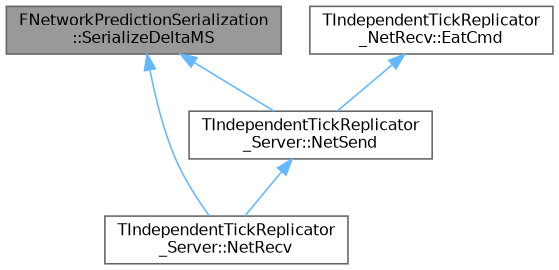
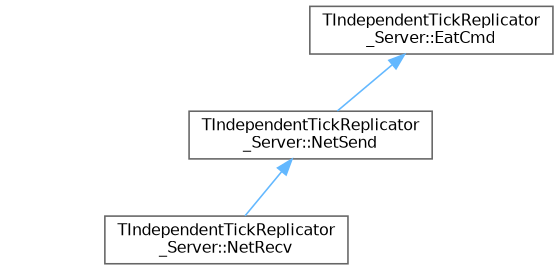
node "FNetworkPredictionSerialization ::SerializeDeltaMS": removed
node "TIndependentTickReplicator _NetRecv::EatCmd": label "TIndependentTickReplicator _NetRecv::EatCmd" -> "TIndependentTickReplicator _Server::EatCmd"
